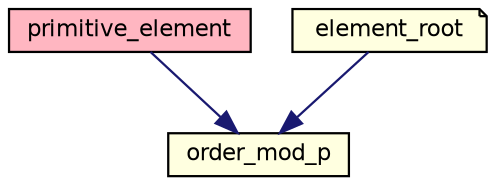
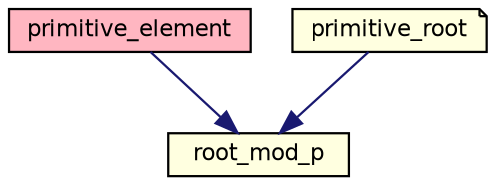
node "element_root": label "element_root" -> "primitive_root"
node "order_mod_p": label "order_mod_p" -> "root_mod_p"
